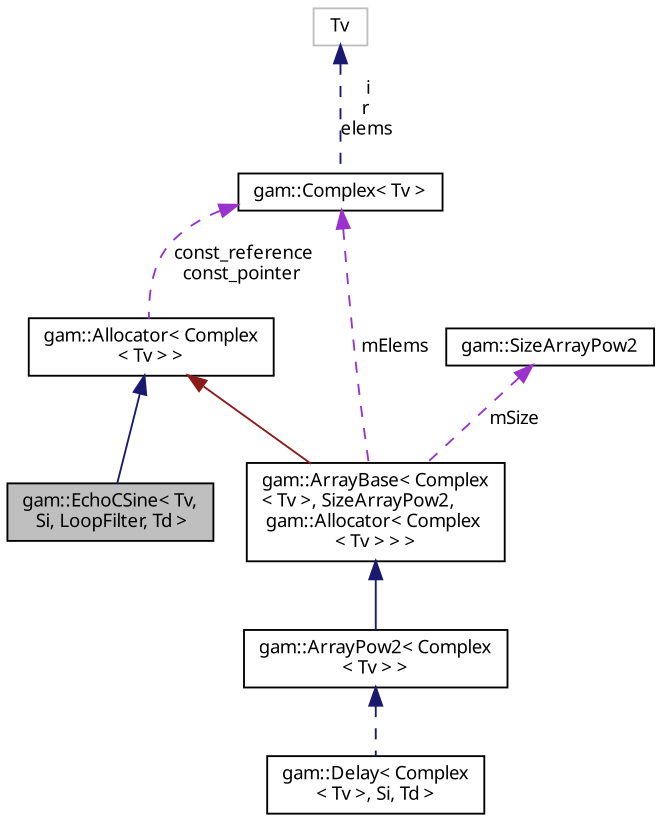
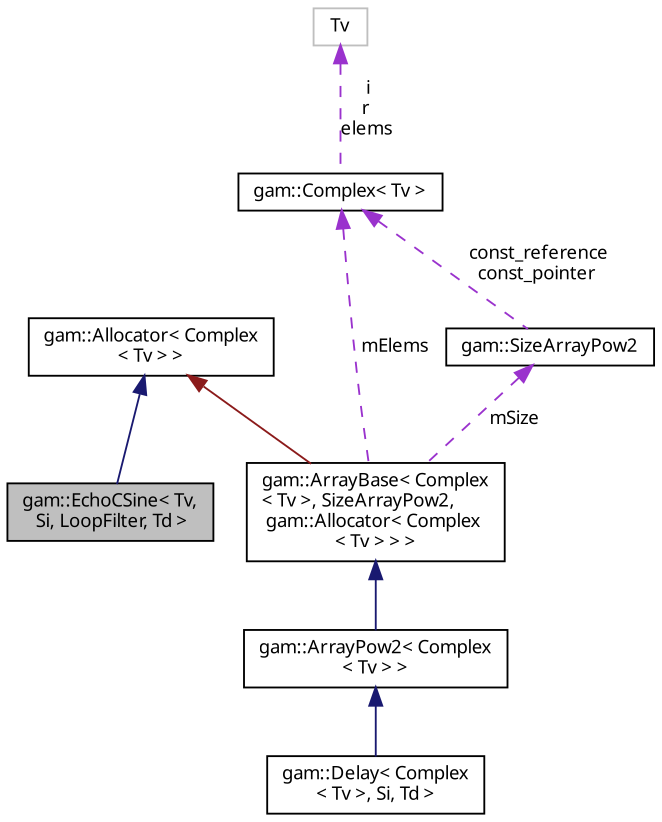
edge "gam::Complex< Tv >" -> "Tv": color midnightblue -> darkorchid3
edge "gam::Allocator< Complex < Tv > >" -> "gam::Complex< Tv >": now "gam::SizeArrayPow2" -> "gam::Complex< Tv >"
edge "gam::Delay< Complex < Tv >, Si, Td >" -> "gam::ArrayPow2< Complex < Tv > >": style dashed -> solid
